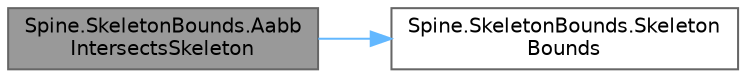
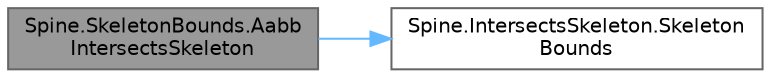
node "Spine.SkeletonBounds.Skeleton Bounds": label "Spine.SkeletonBounds.Skeleton Bounds" -> "Spine.IntersectsSkeleton.Skeleton Bounds"
